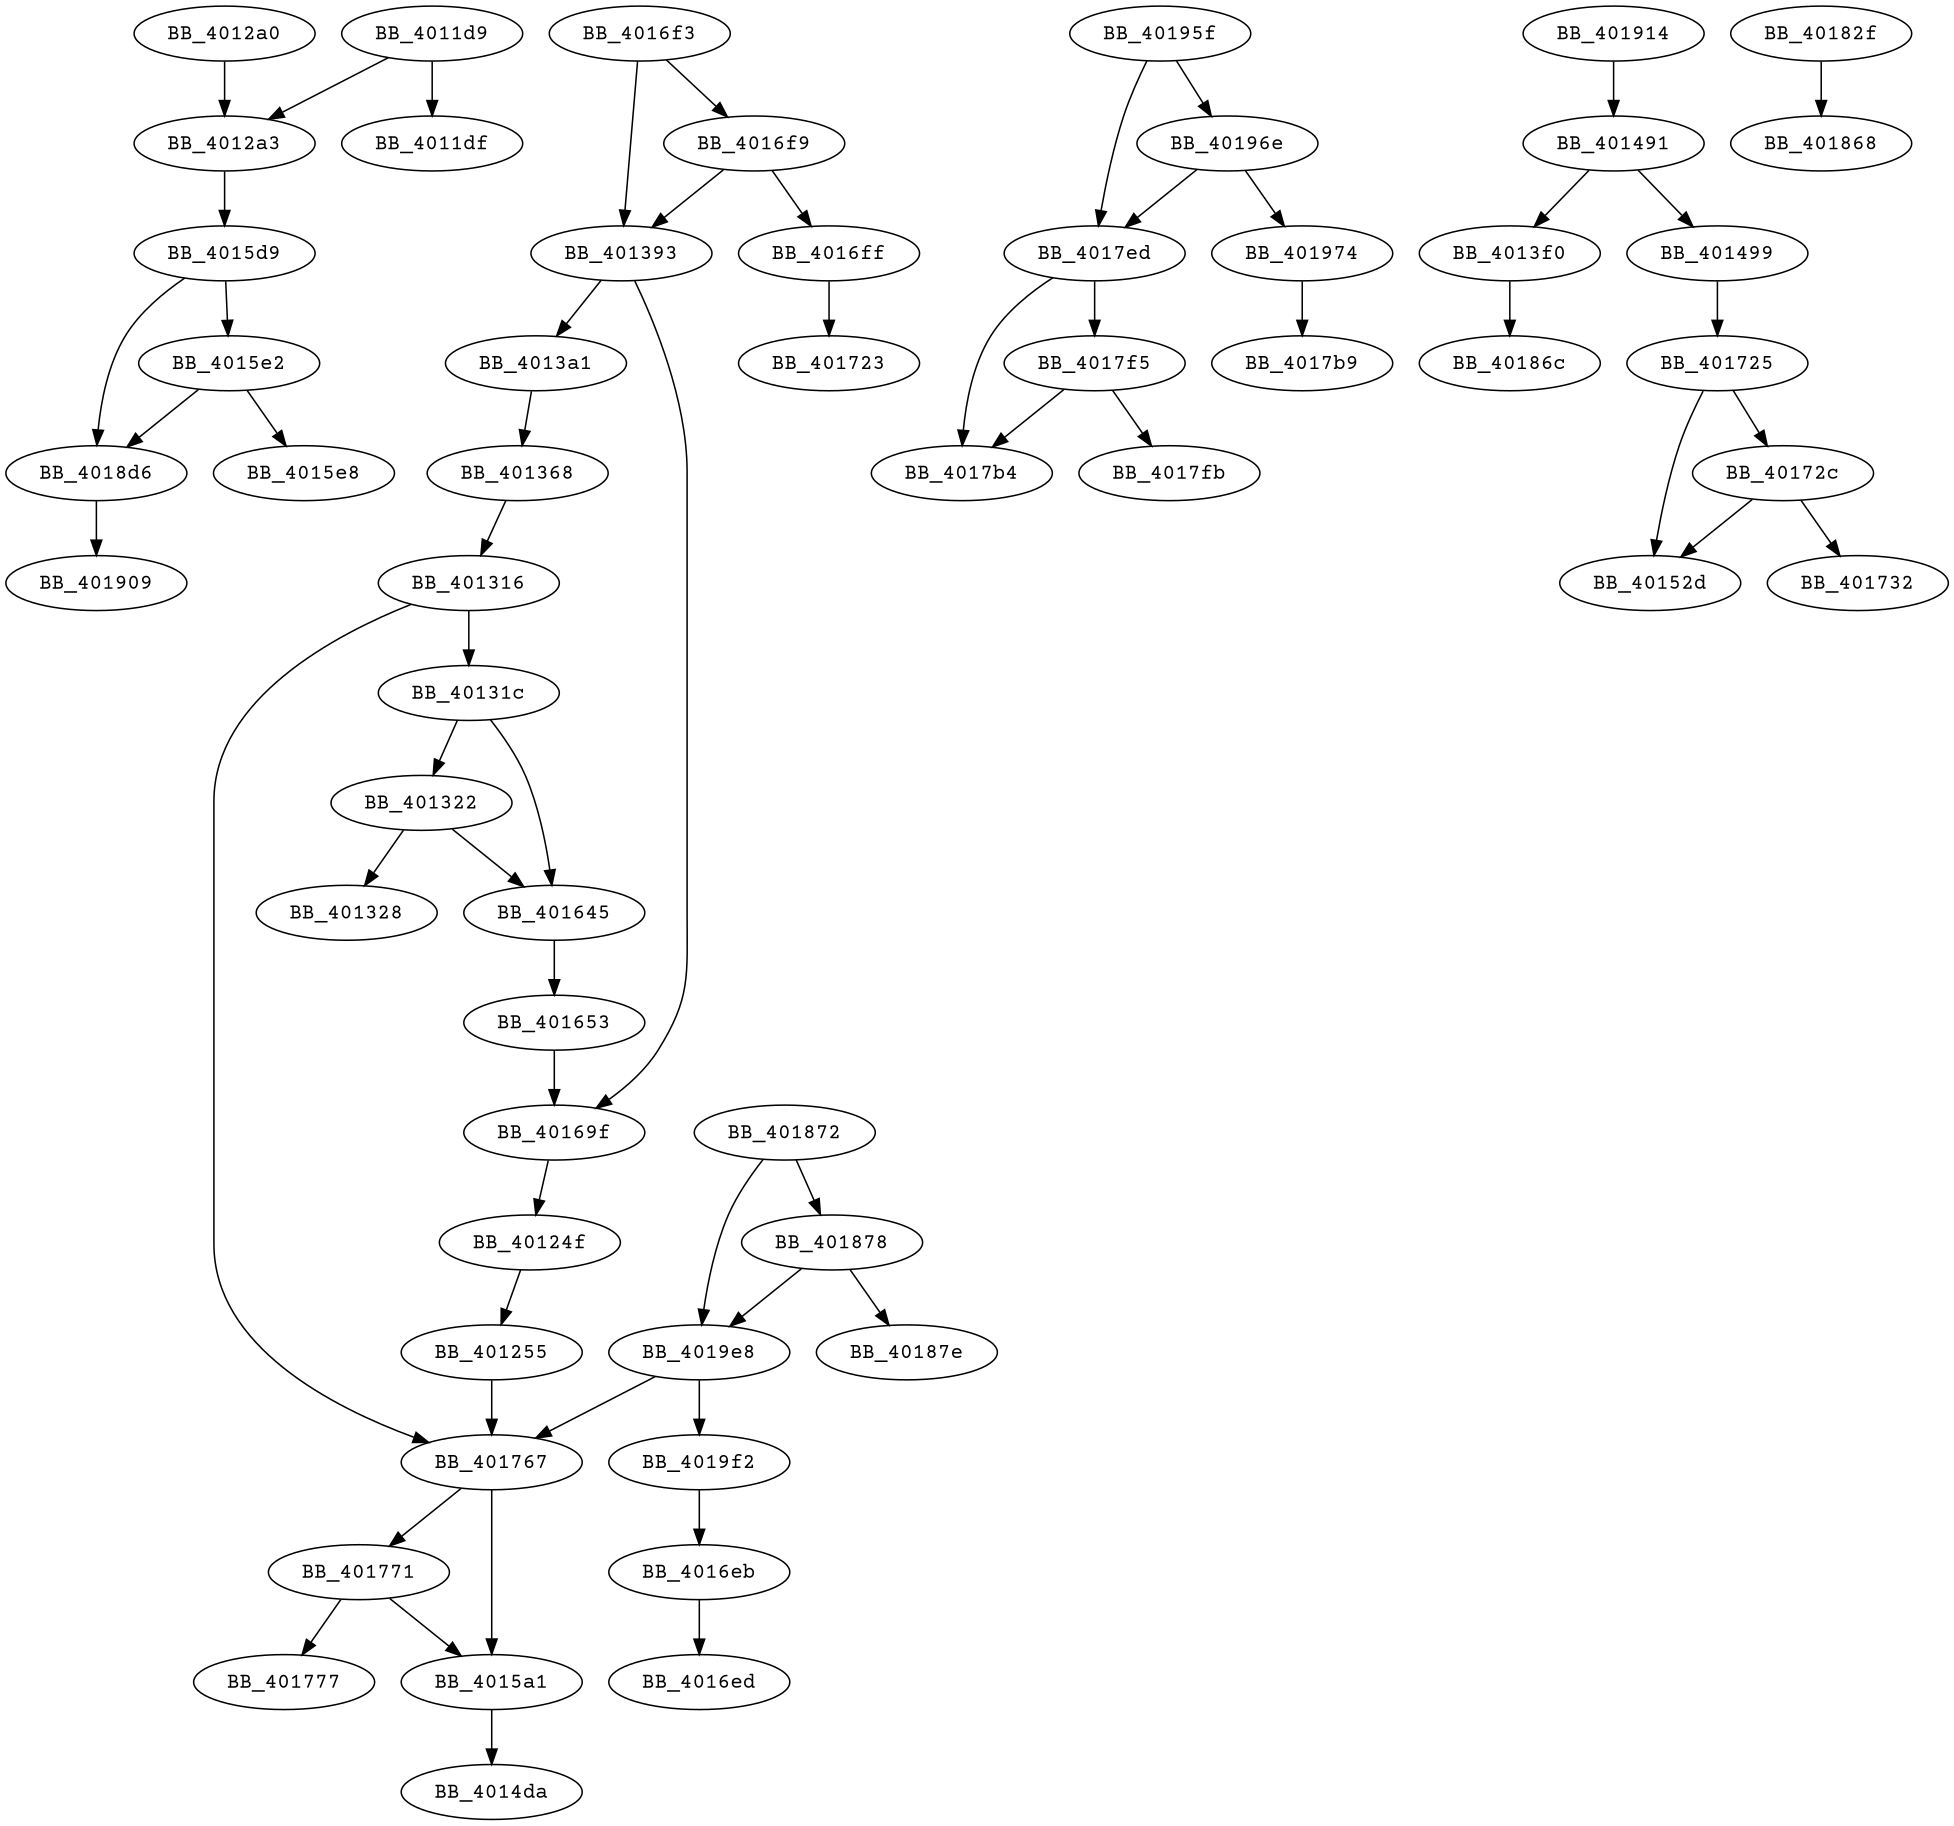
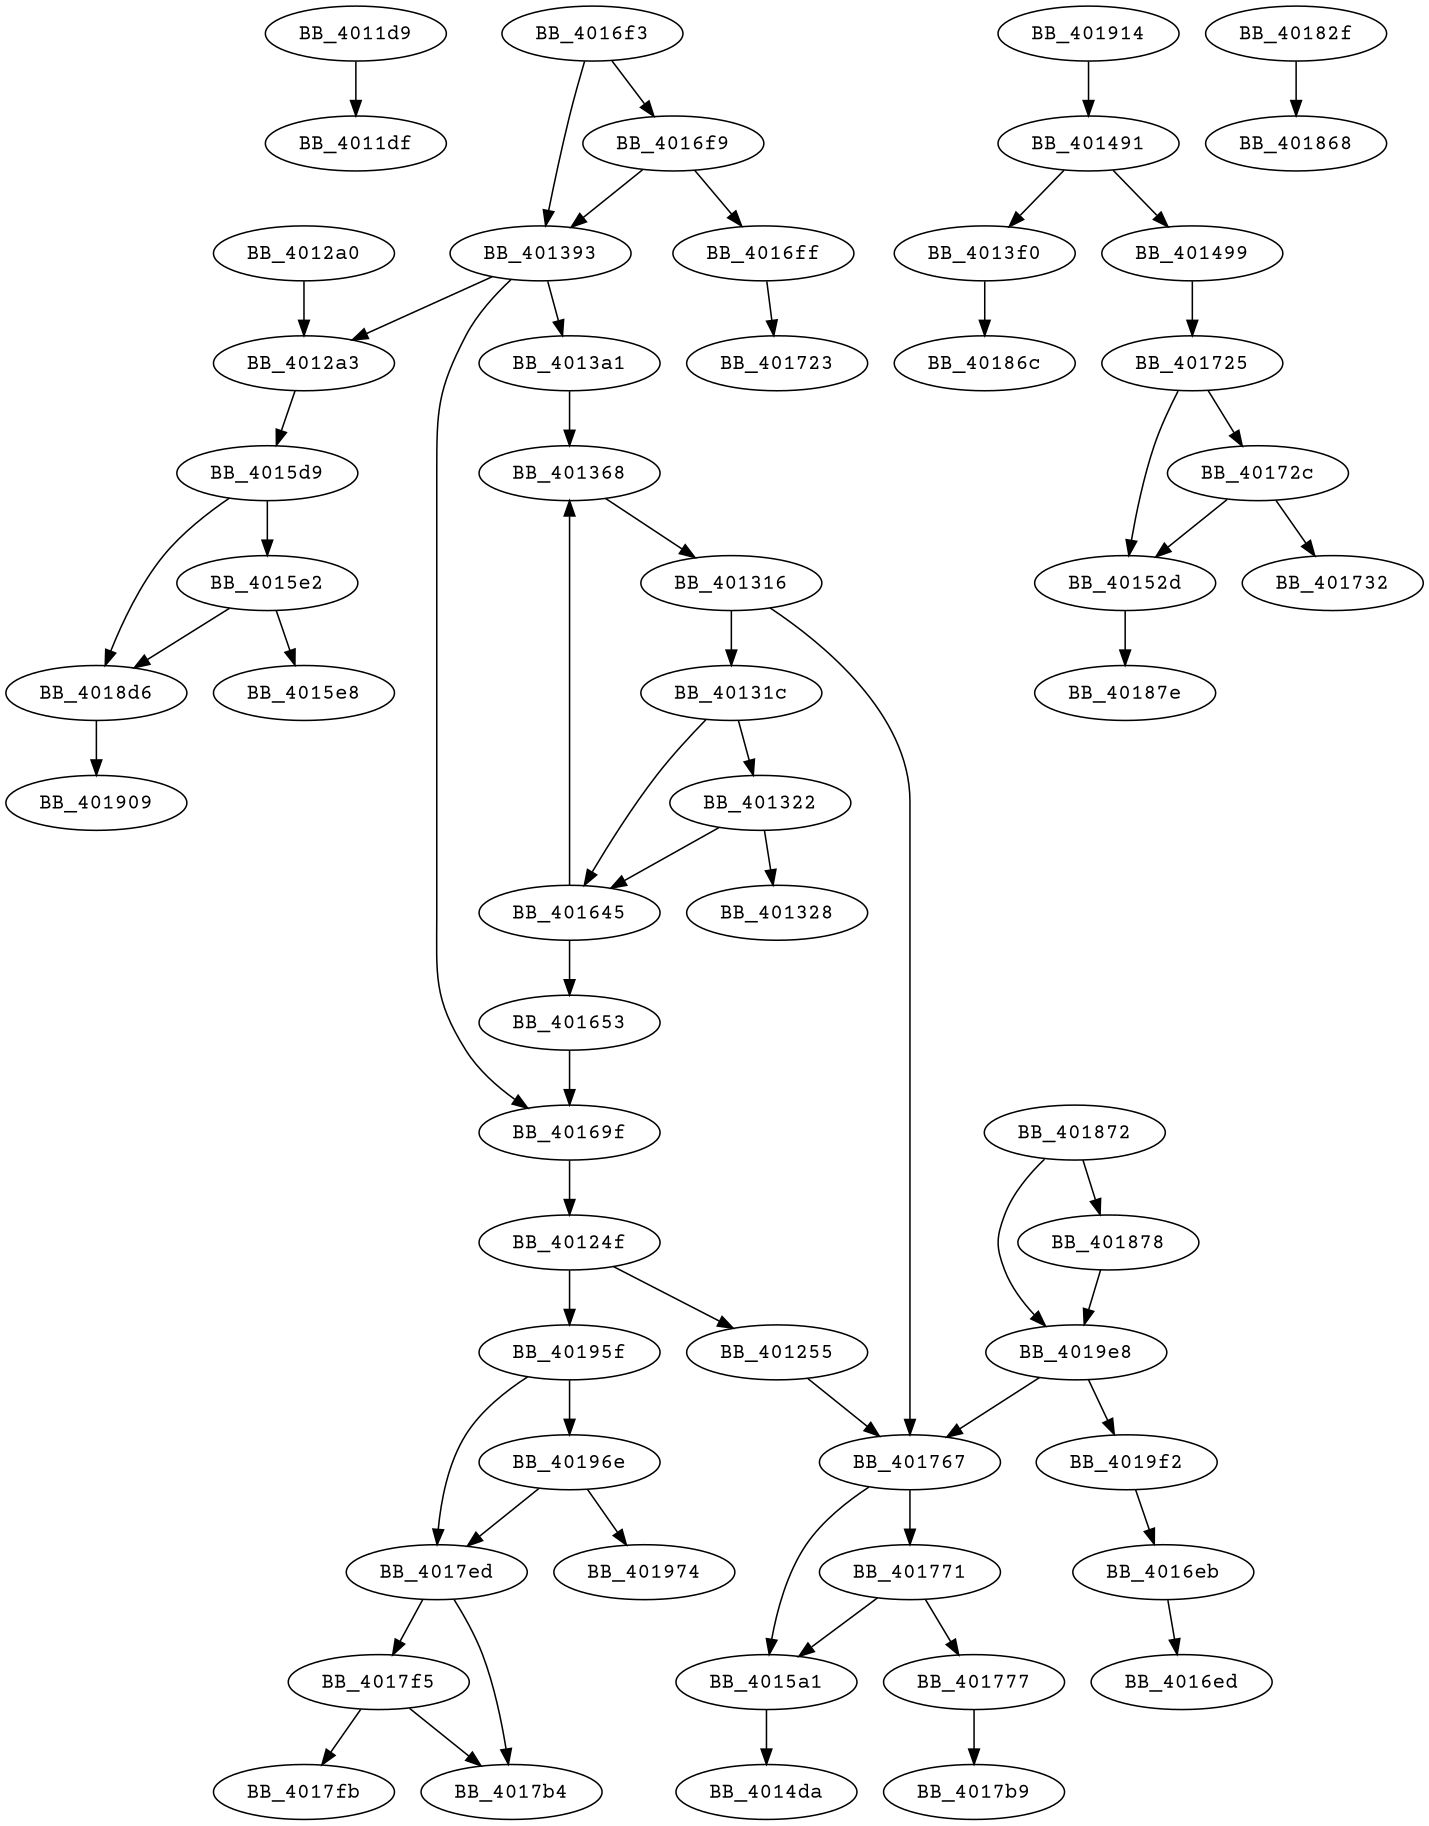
edge "BB_4011d9" -> "BB_4012a3": now "BB_401393" -> "BB_4012a3"
edge "BB_401974" -> "BB_4017b9": now "BB_401777" -> "BB_4017b9"
edge "BB_401645" -> "BB_401368": added
edge "BB_40124f" -> "BB_40195f": added
edge "BB_401878" -> "BB_40187e": now "BB_40152d" -> "BB_40187e"
